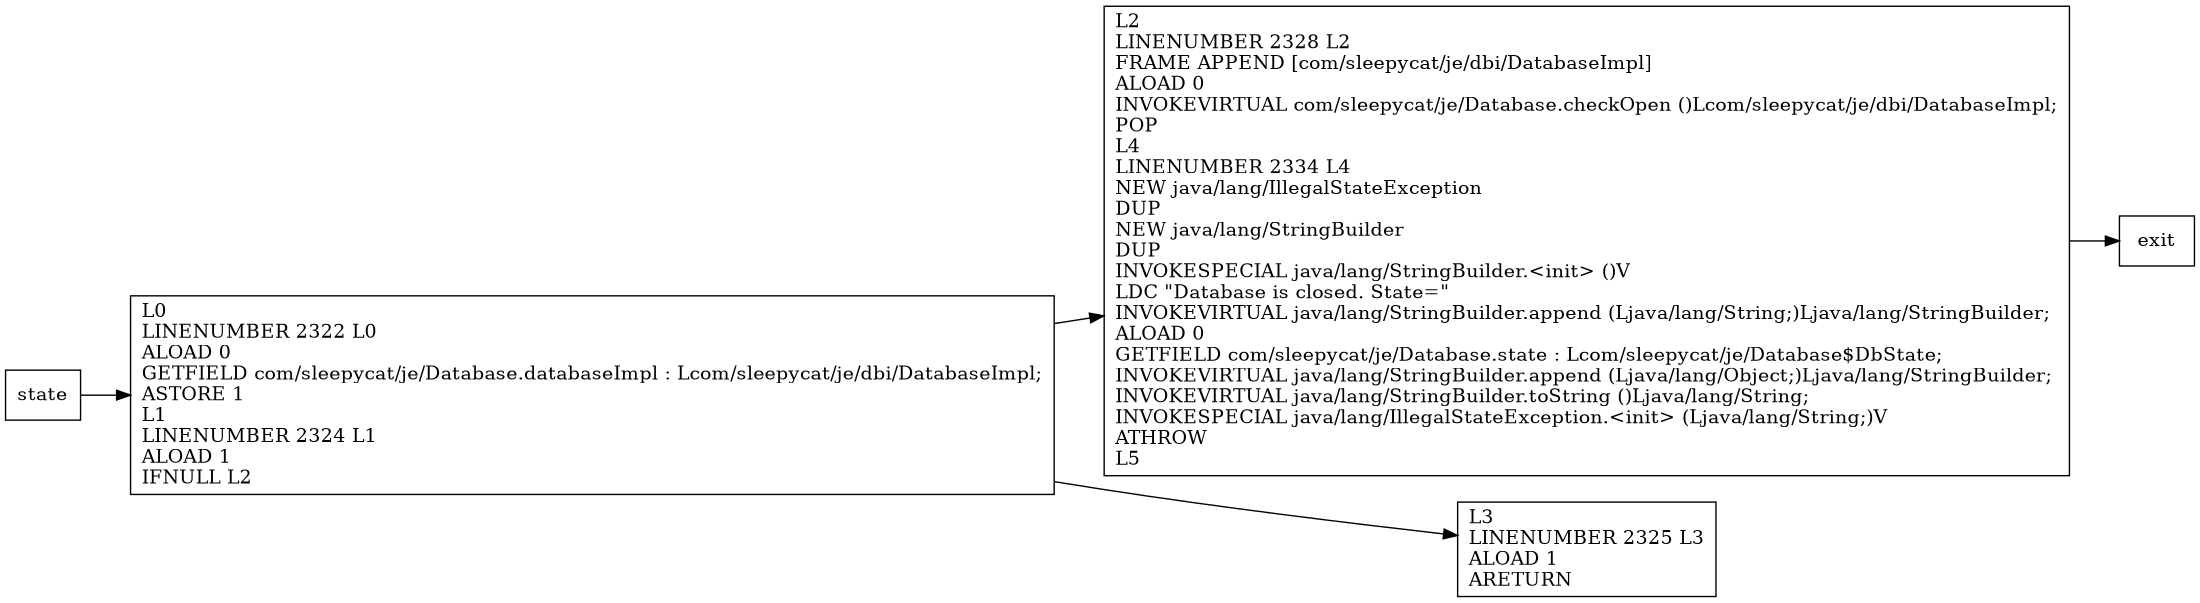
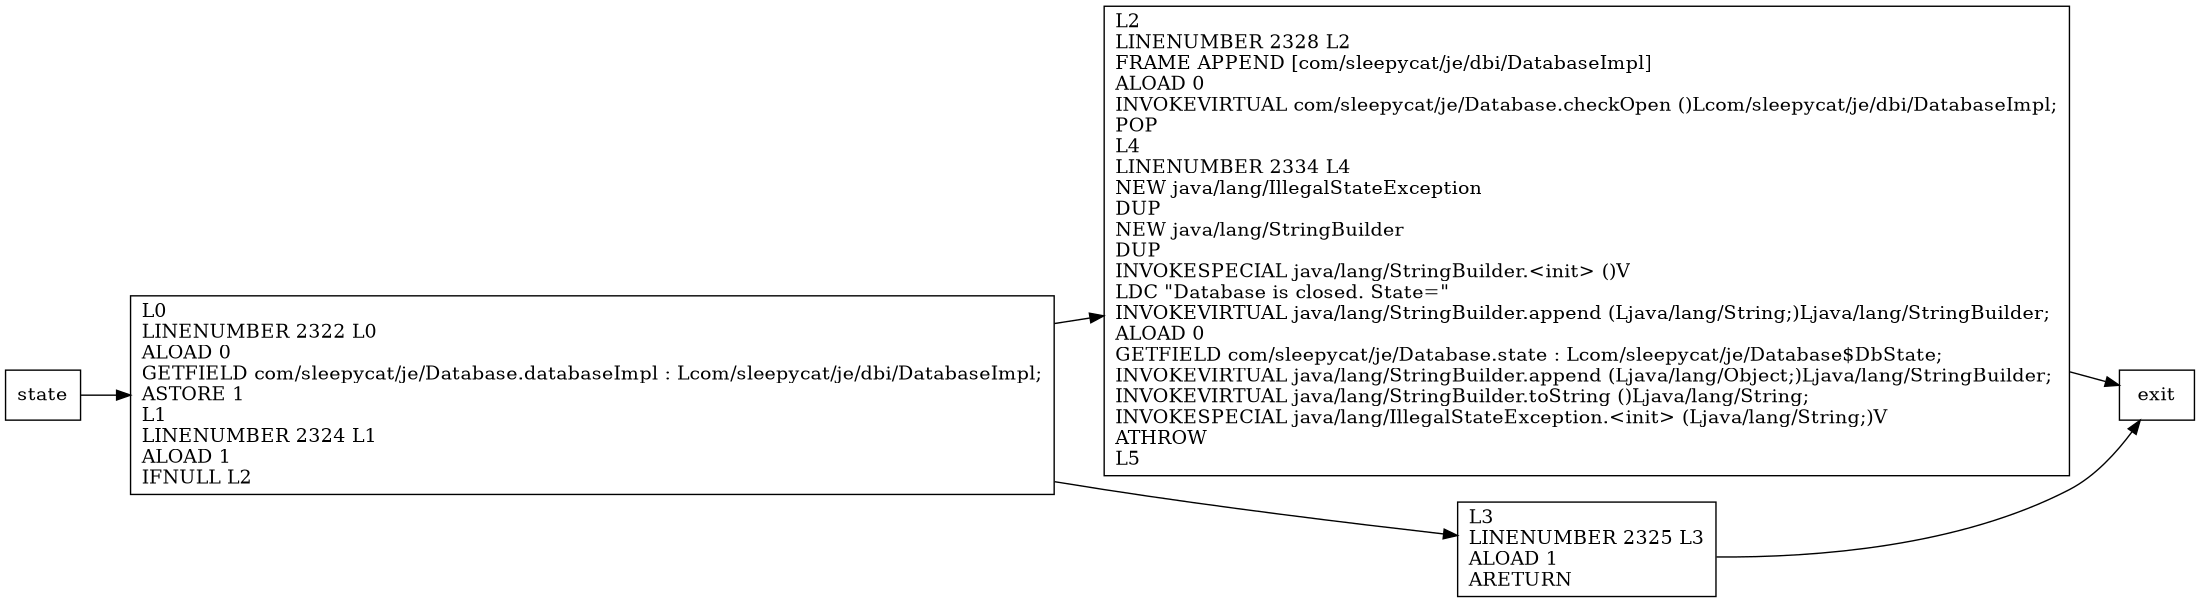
edge "L3 LINENUMBER 2325 L3 ALOAD 1 ARETURN" -> "exit": added
